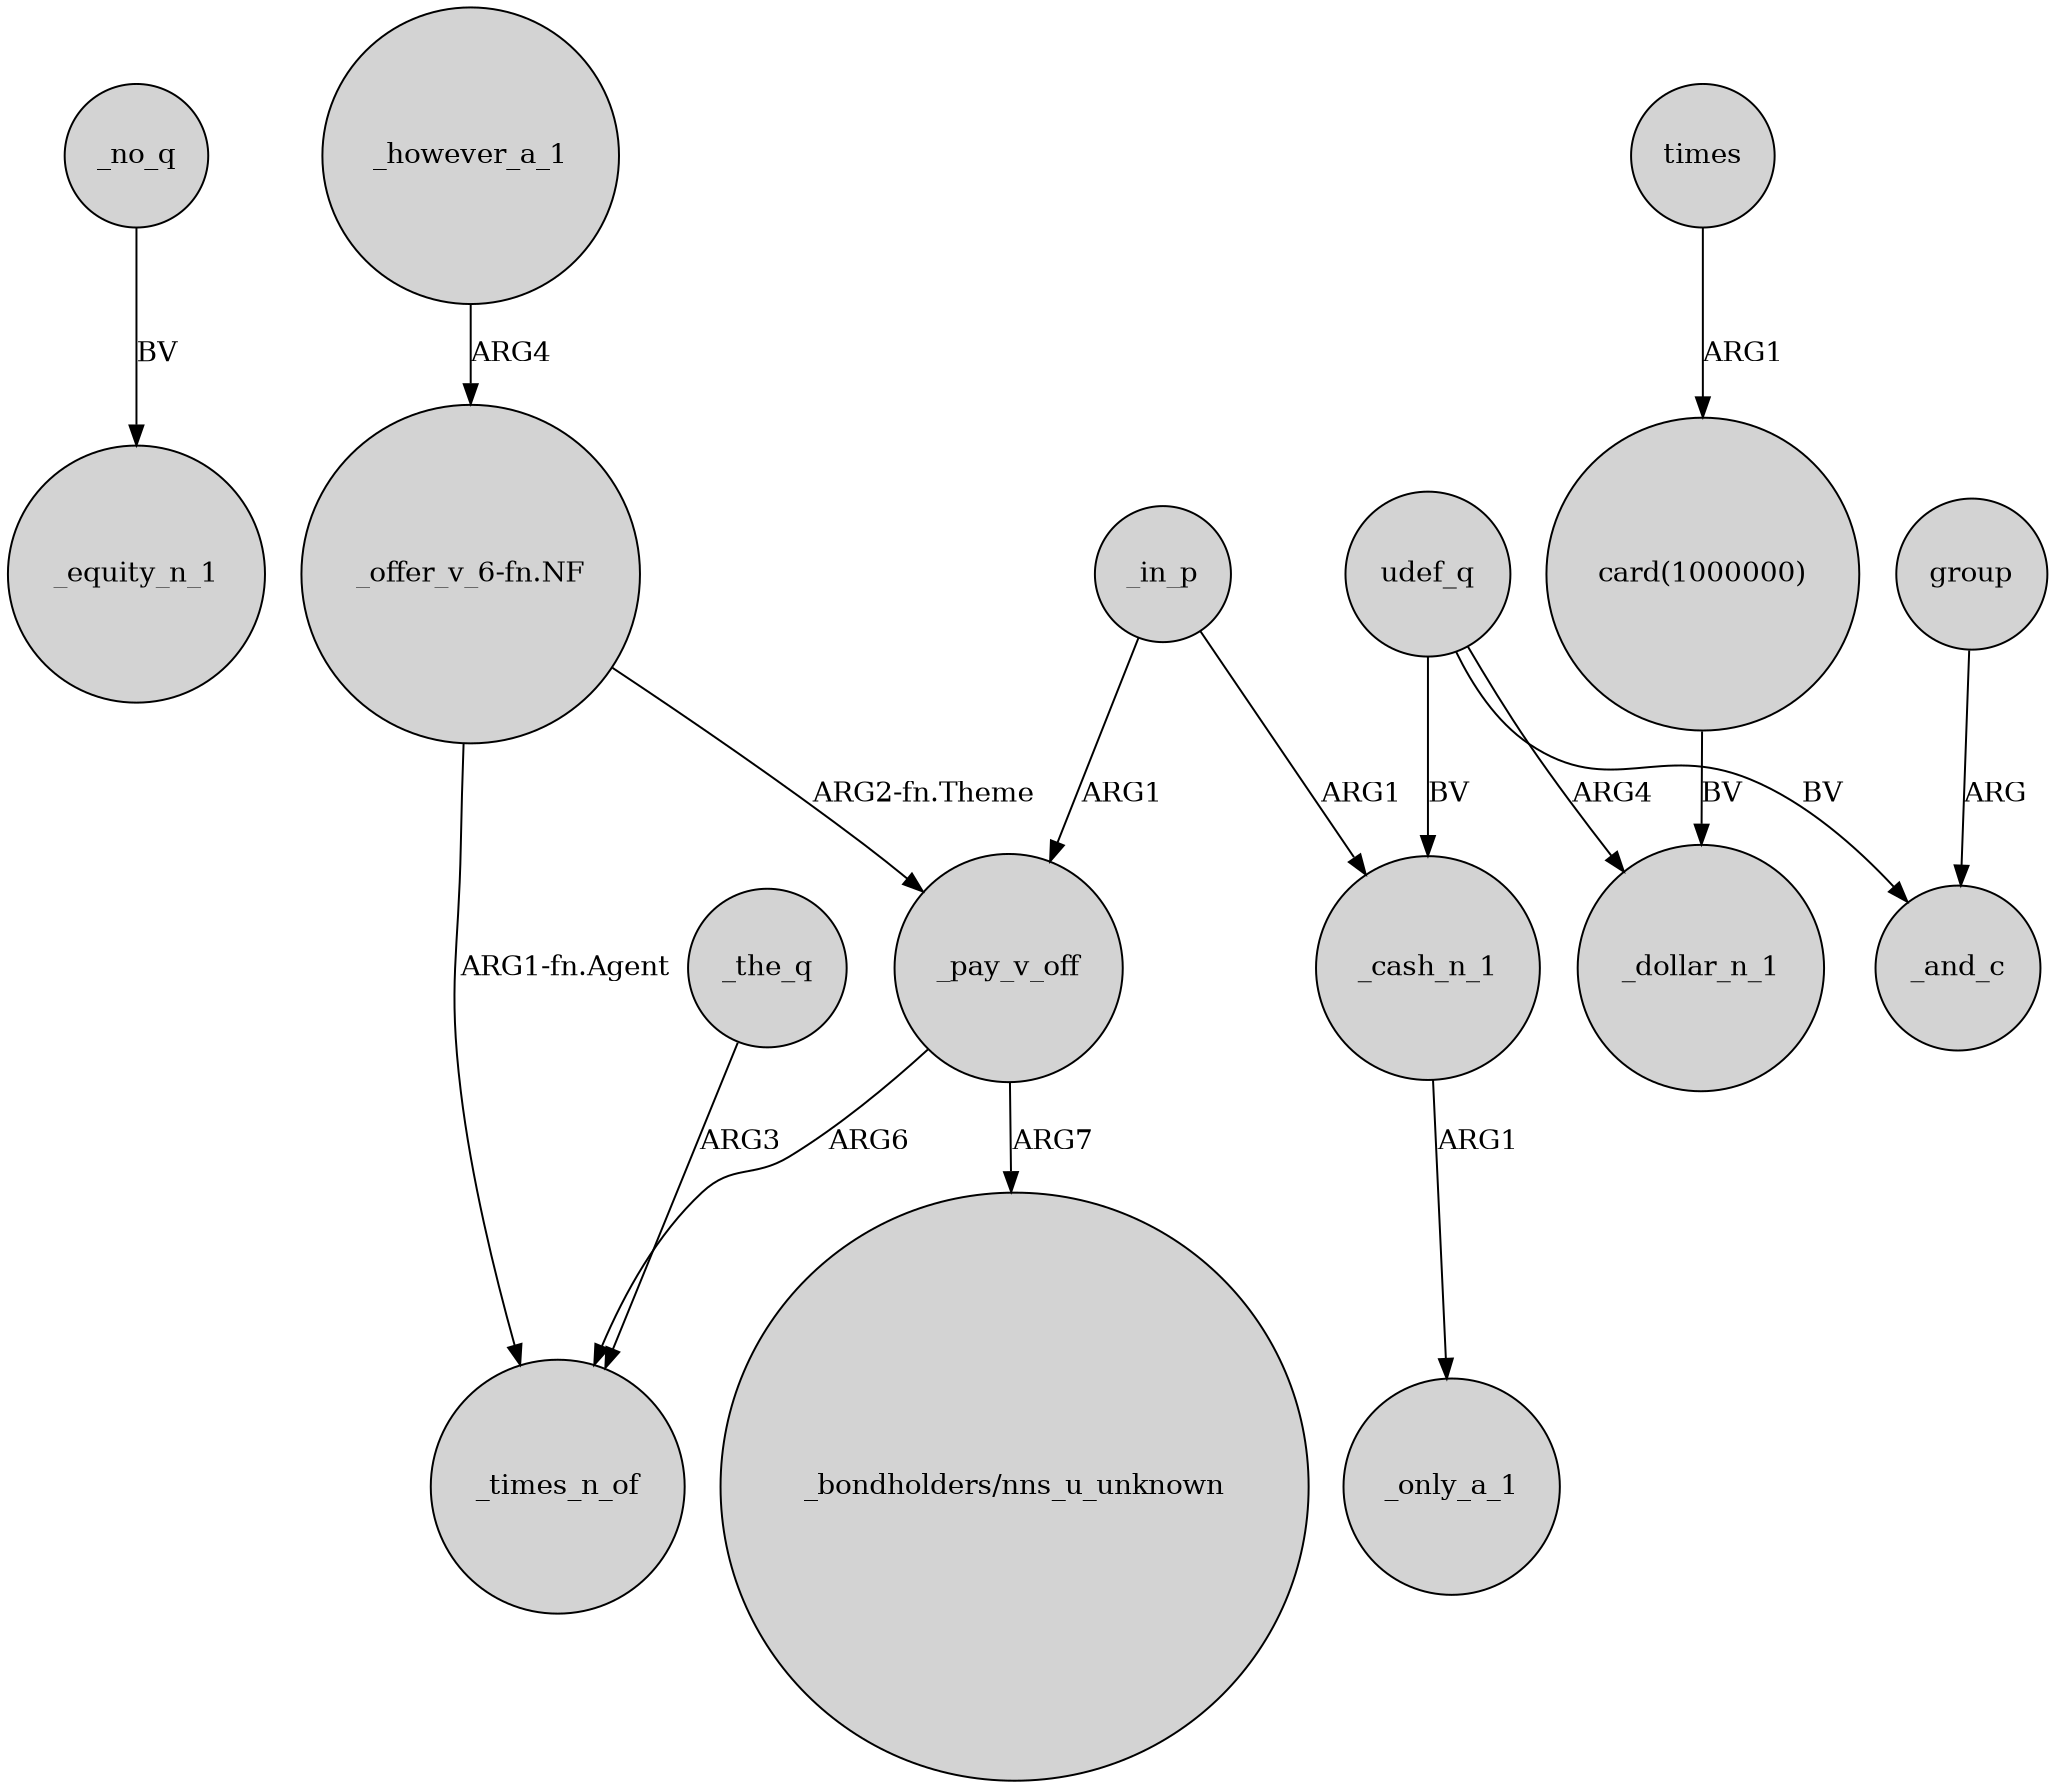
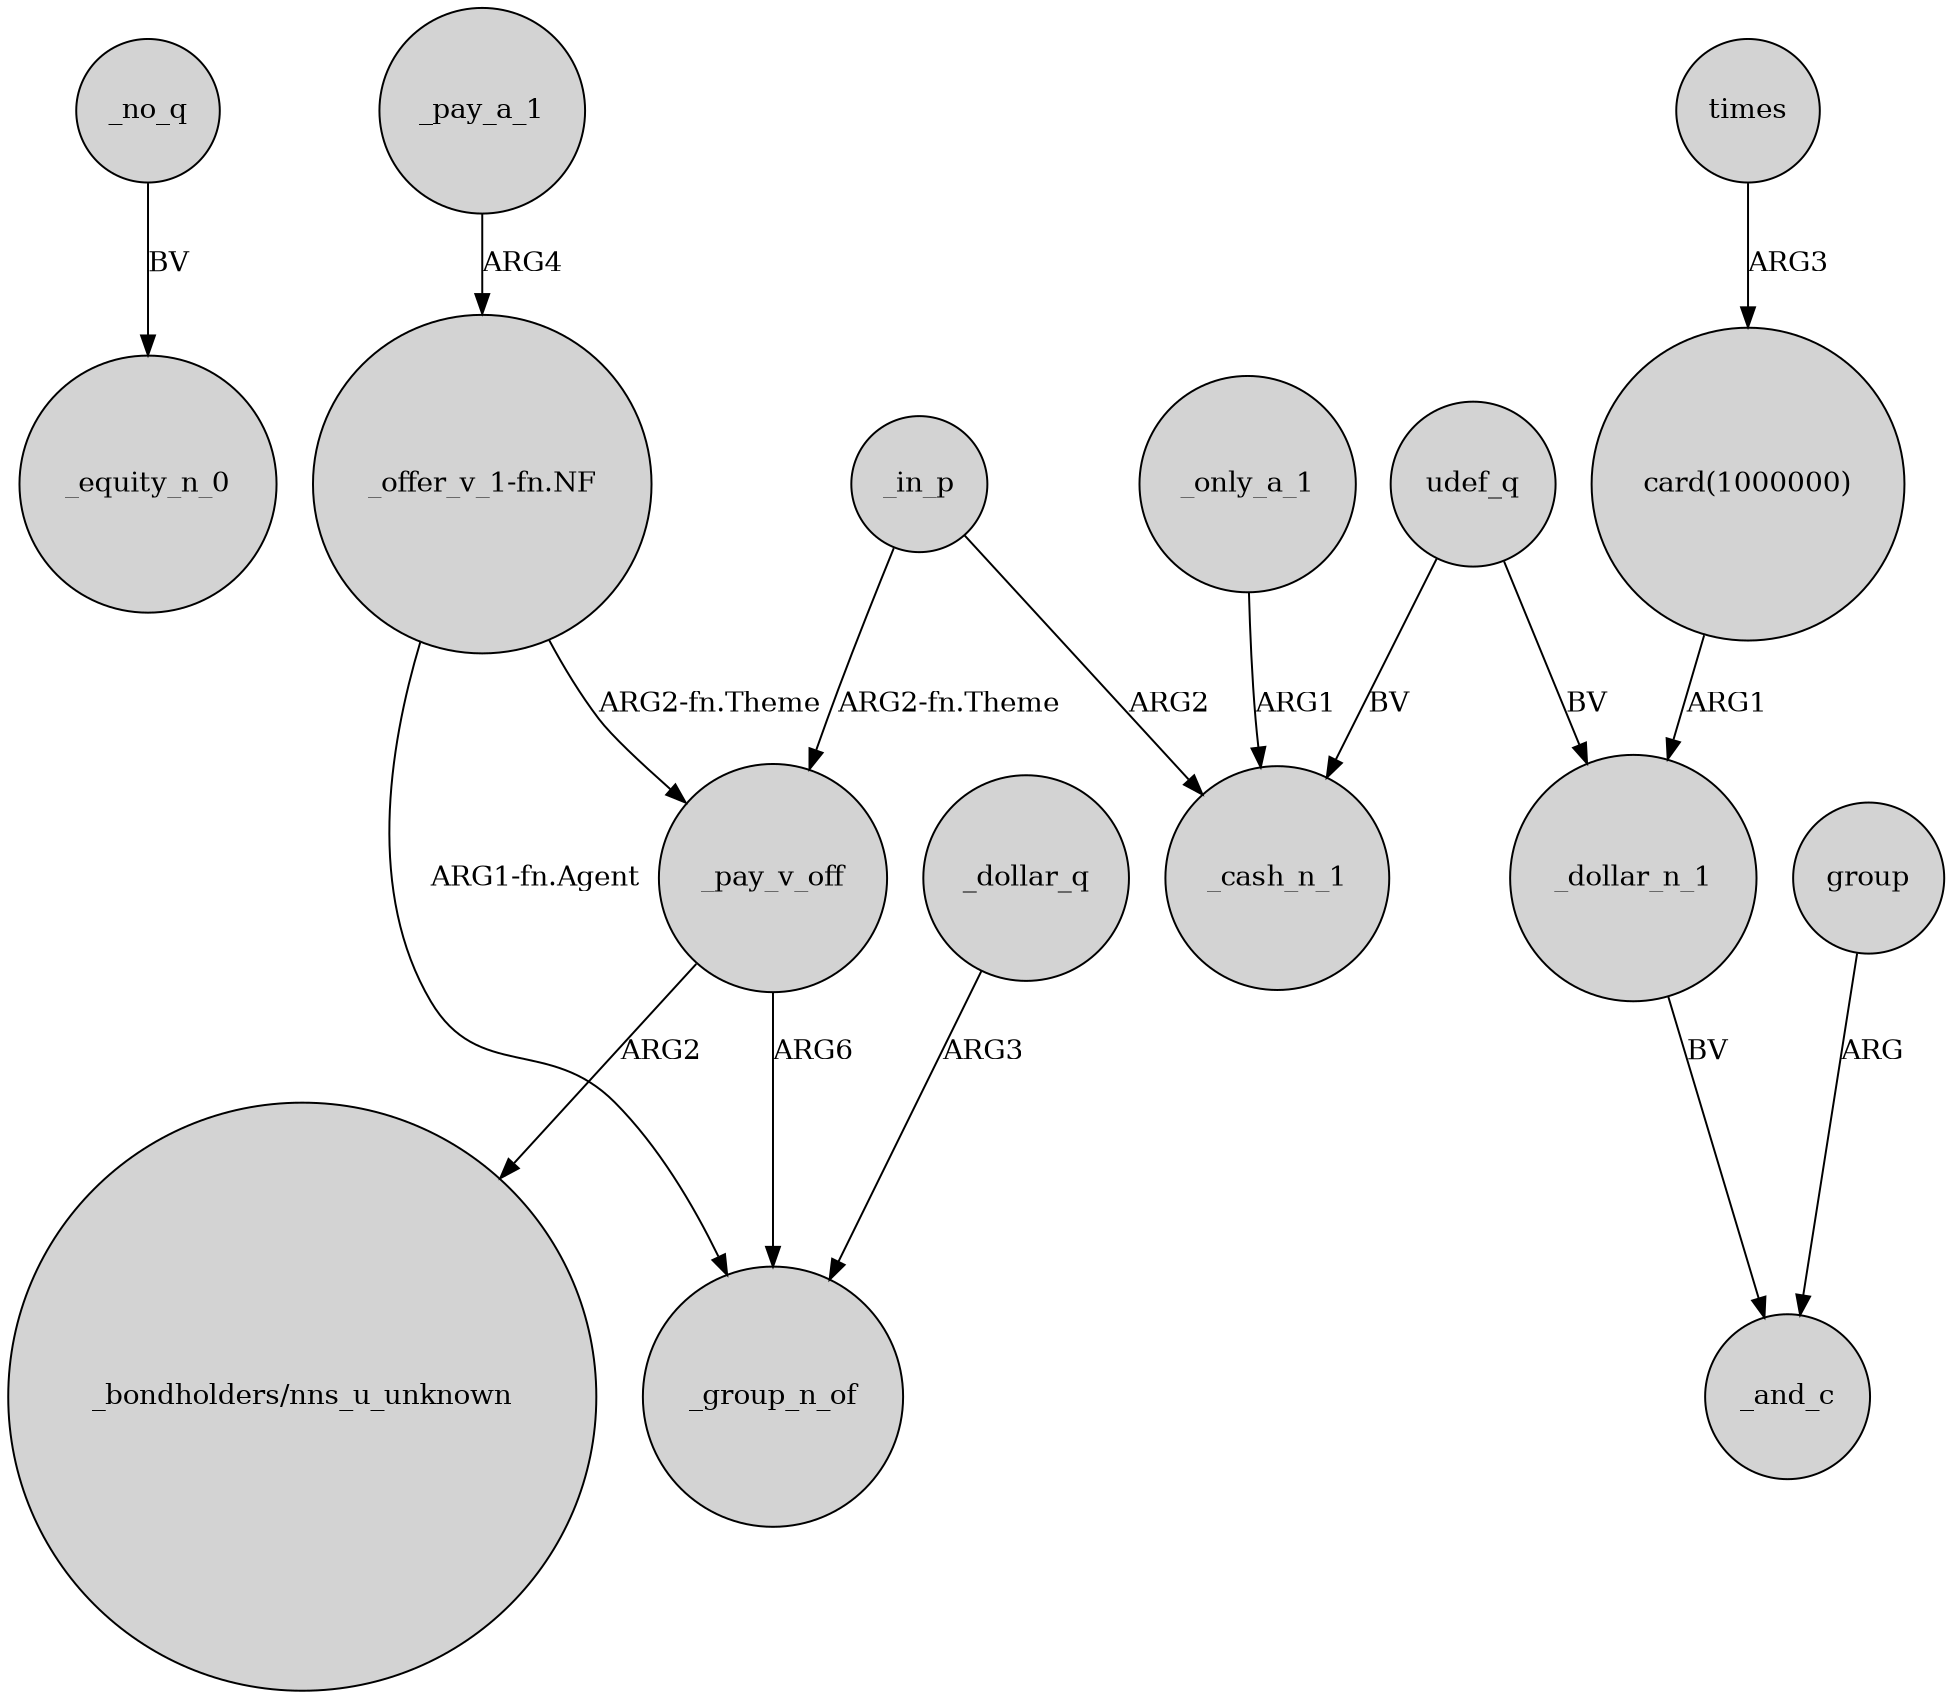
node "_however_a_1": label "_however_a_1" -> "_pay_a_1"
edge "times" -> "card(1000000)": label "ARG1" -> "ARG3"
node "_equity_n_1": label "_equity_n_1" -> "_equity_n_0"
node "_offer_v_6-fn.NF": label "_offer_v_6-fn.NF" -> "_offer_v_1-fn.NF"
edge "udef_q" -> "_and_c": now "_dollar_n_1" -> "_and_c"
edge "_in_p" -> "_pay_v_off": label "ARG1" -> "ARG2-fn.Theme"
edge "_in_p" -> "_cash_n_1": label "ARG1" -> "ARG2"
edge "udef_q" -> "_dollar_n_1": label "ARG4" -> "BV"
edge "card(1000000)" -> "_dollar_n_1": label "BV" -> "ARG1"
node "_the_q": label "_the_q" -> "_dollar_q"
edge "_pay_v_off" -> "_bondholders/nns_u_unknown": label "ARG7" -> "ARG2"
edge "_cash_n_1" -> "_only_a_1": reversed
node "_times_n_of": label "_times_n_of" -> "_group_n_of"
